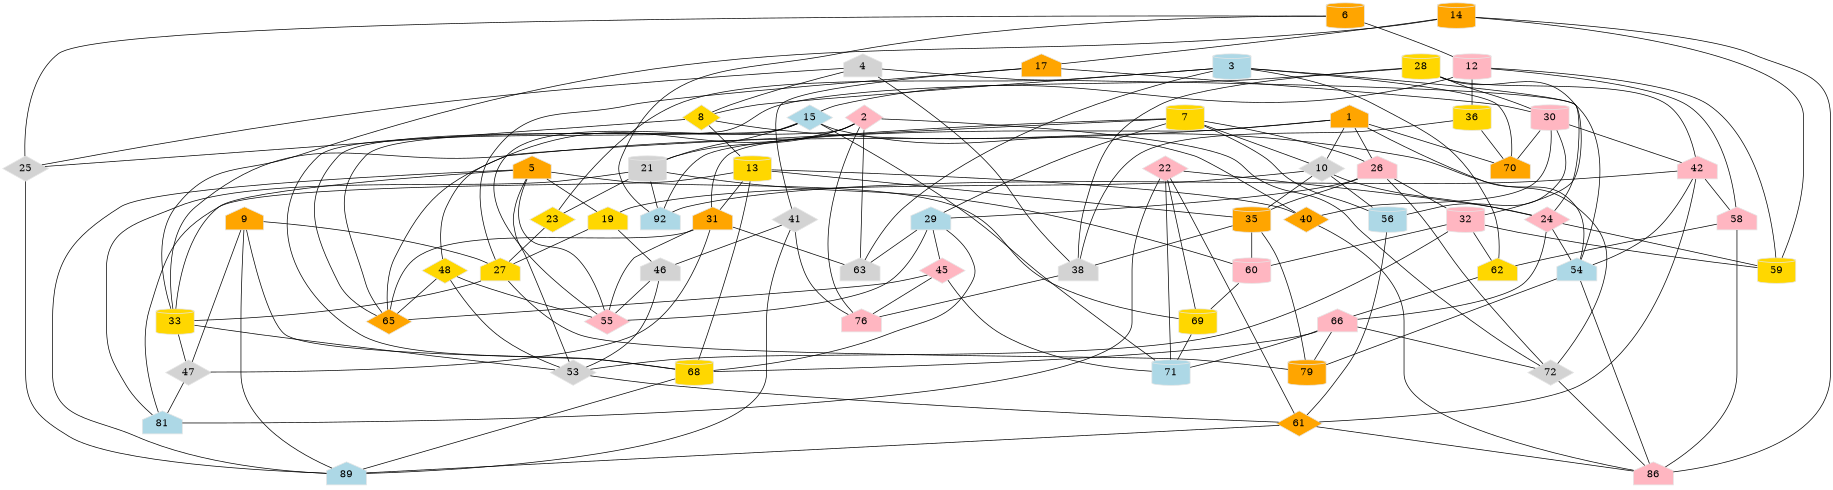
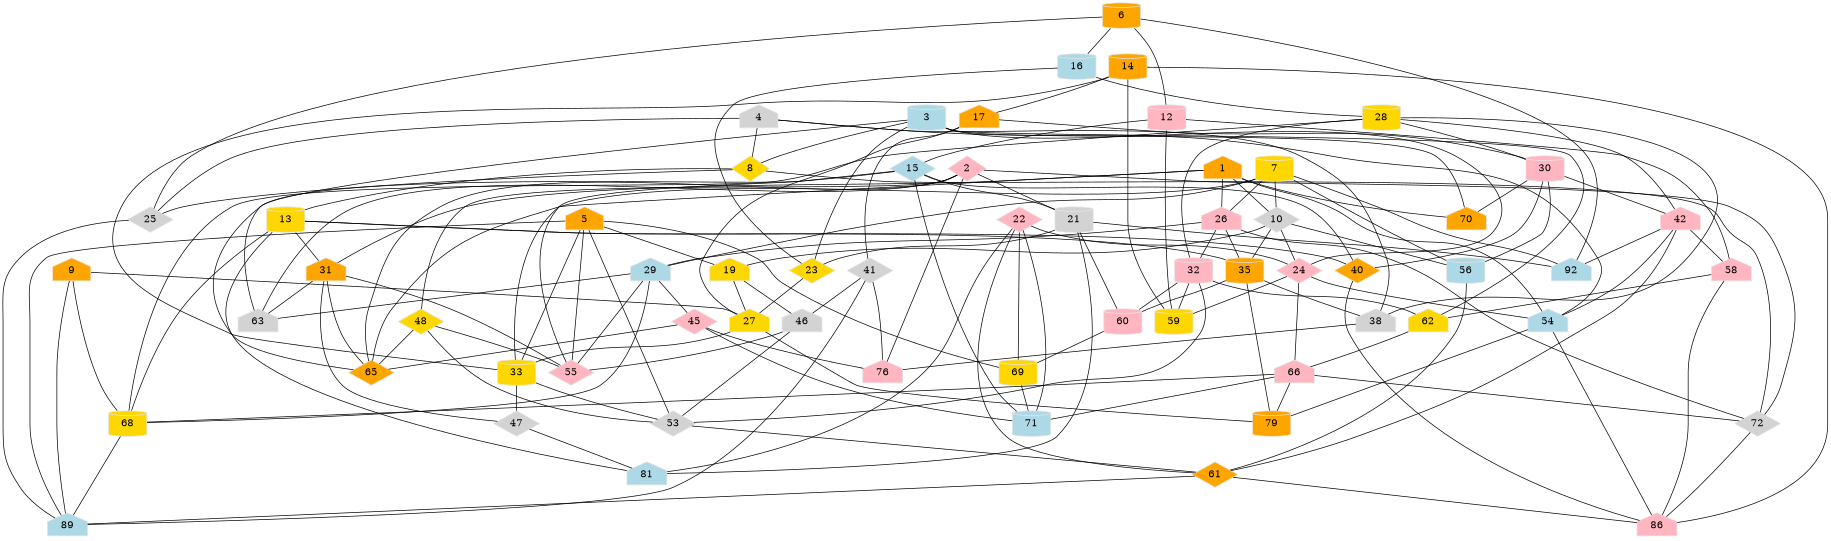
node "16": added
node "36": removed
edge "9" -- "47": removed
